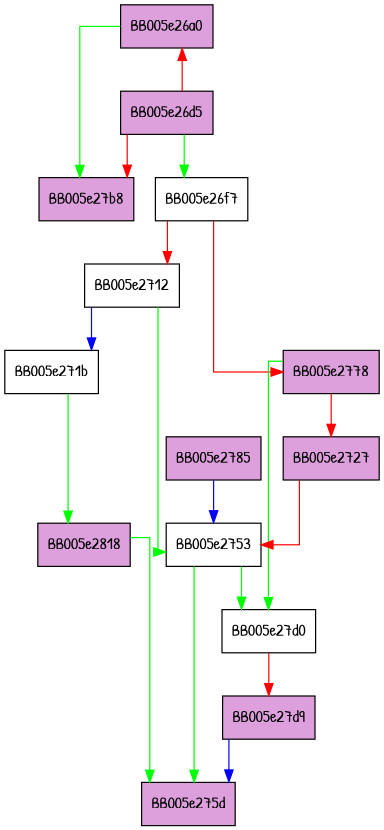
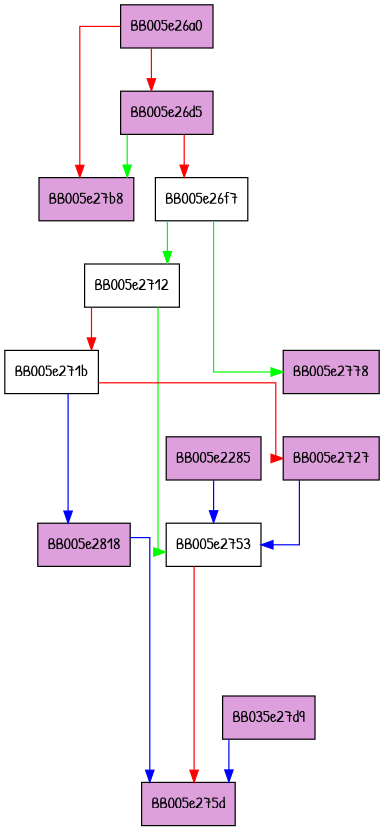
edge "BB005e26a0" -> "BB005e27b8": color green -> red
edge "BB005e26d5" -> "BB005e26a0": reversed
edge "BB005e26d5" -> "BB005e27b8": color red -> green
edge "BB005e26d5" -> "BB005e26f7": color green -> red
edge "BB005e26f7" -> "BB005e2712": color red -> green
edge "BB005e2712" -> "BB005e271b": color blue -> red
edge "BB005e26f7" -> "BB005e2778": color red -> green
edge "BB005e2778" -> "BB005e2727": now "BB005e271b" -> "BB005e2727"
edge "BB005e271b" -> "BB005e2818": color green -> blue
node "BB005e2785": label "BB005e2785" -> "BB005e2285"
edge "BB005e2727" -> "BB005e2753": color red -> blue
node "BB005e27d0": removed
edge "BB005e2818" -> "BB005e275d": color green -> blue
edge "BB005e2753" -> "BB005e275d": color green -> red
node "BB005e27d9": label "BB005e27d9" -> "BB035e27d9"
